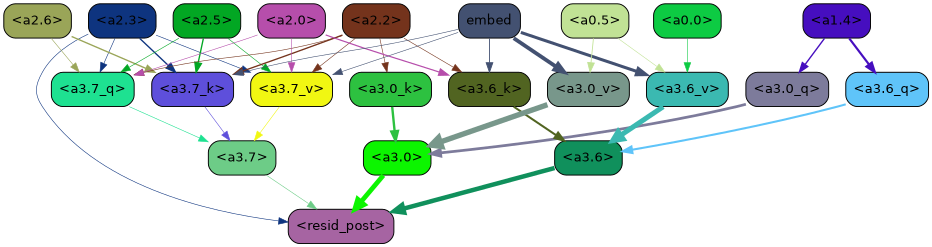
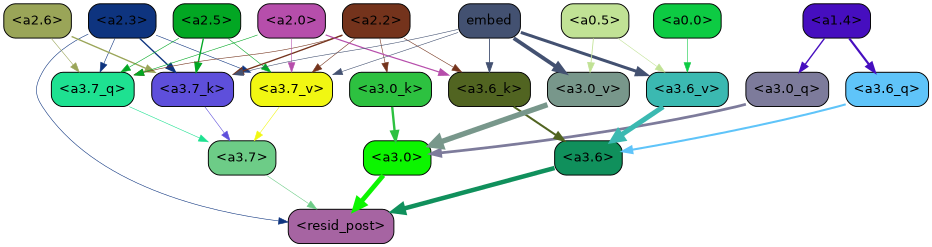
edge "<a2.0>" -> "<a3.7_q>": color #b64eab -> #02a723
